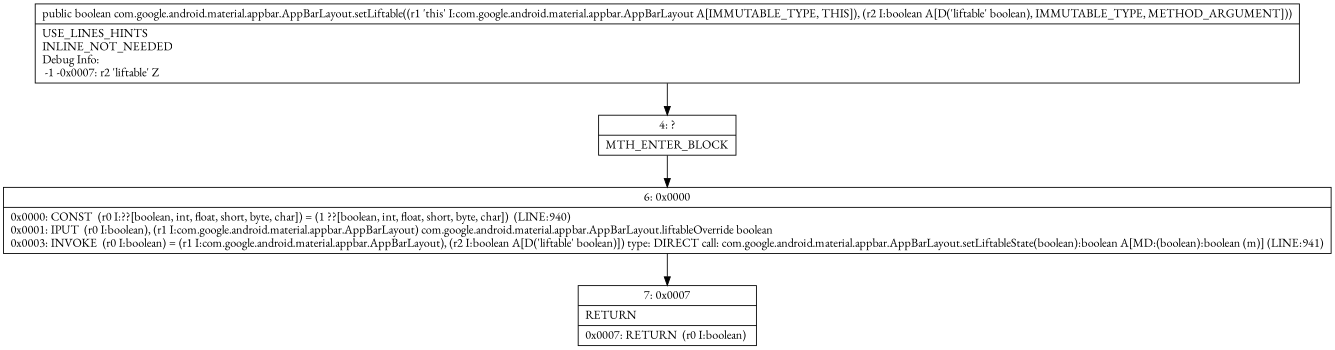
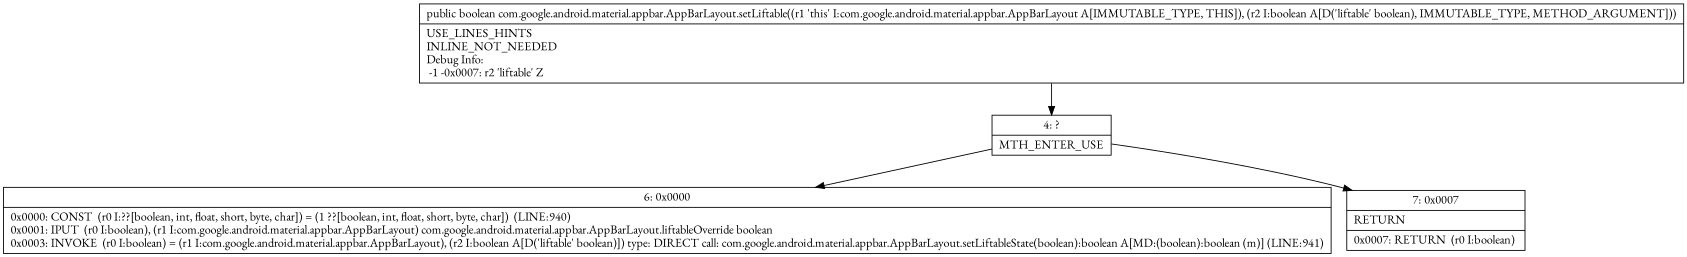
node "4: ?": text "MTH_ENTER_BLOCK" -> "MTH_ENTER_USE"
edge "6: 0x0000" -> "7: 0x0007": now "4: ?" -> "7: 0x0007"
